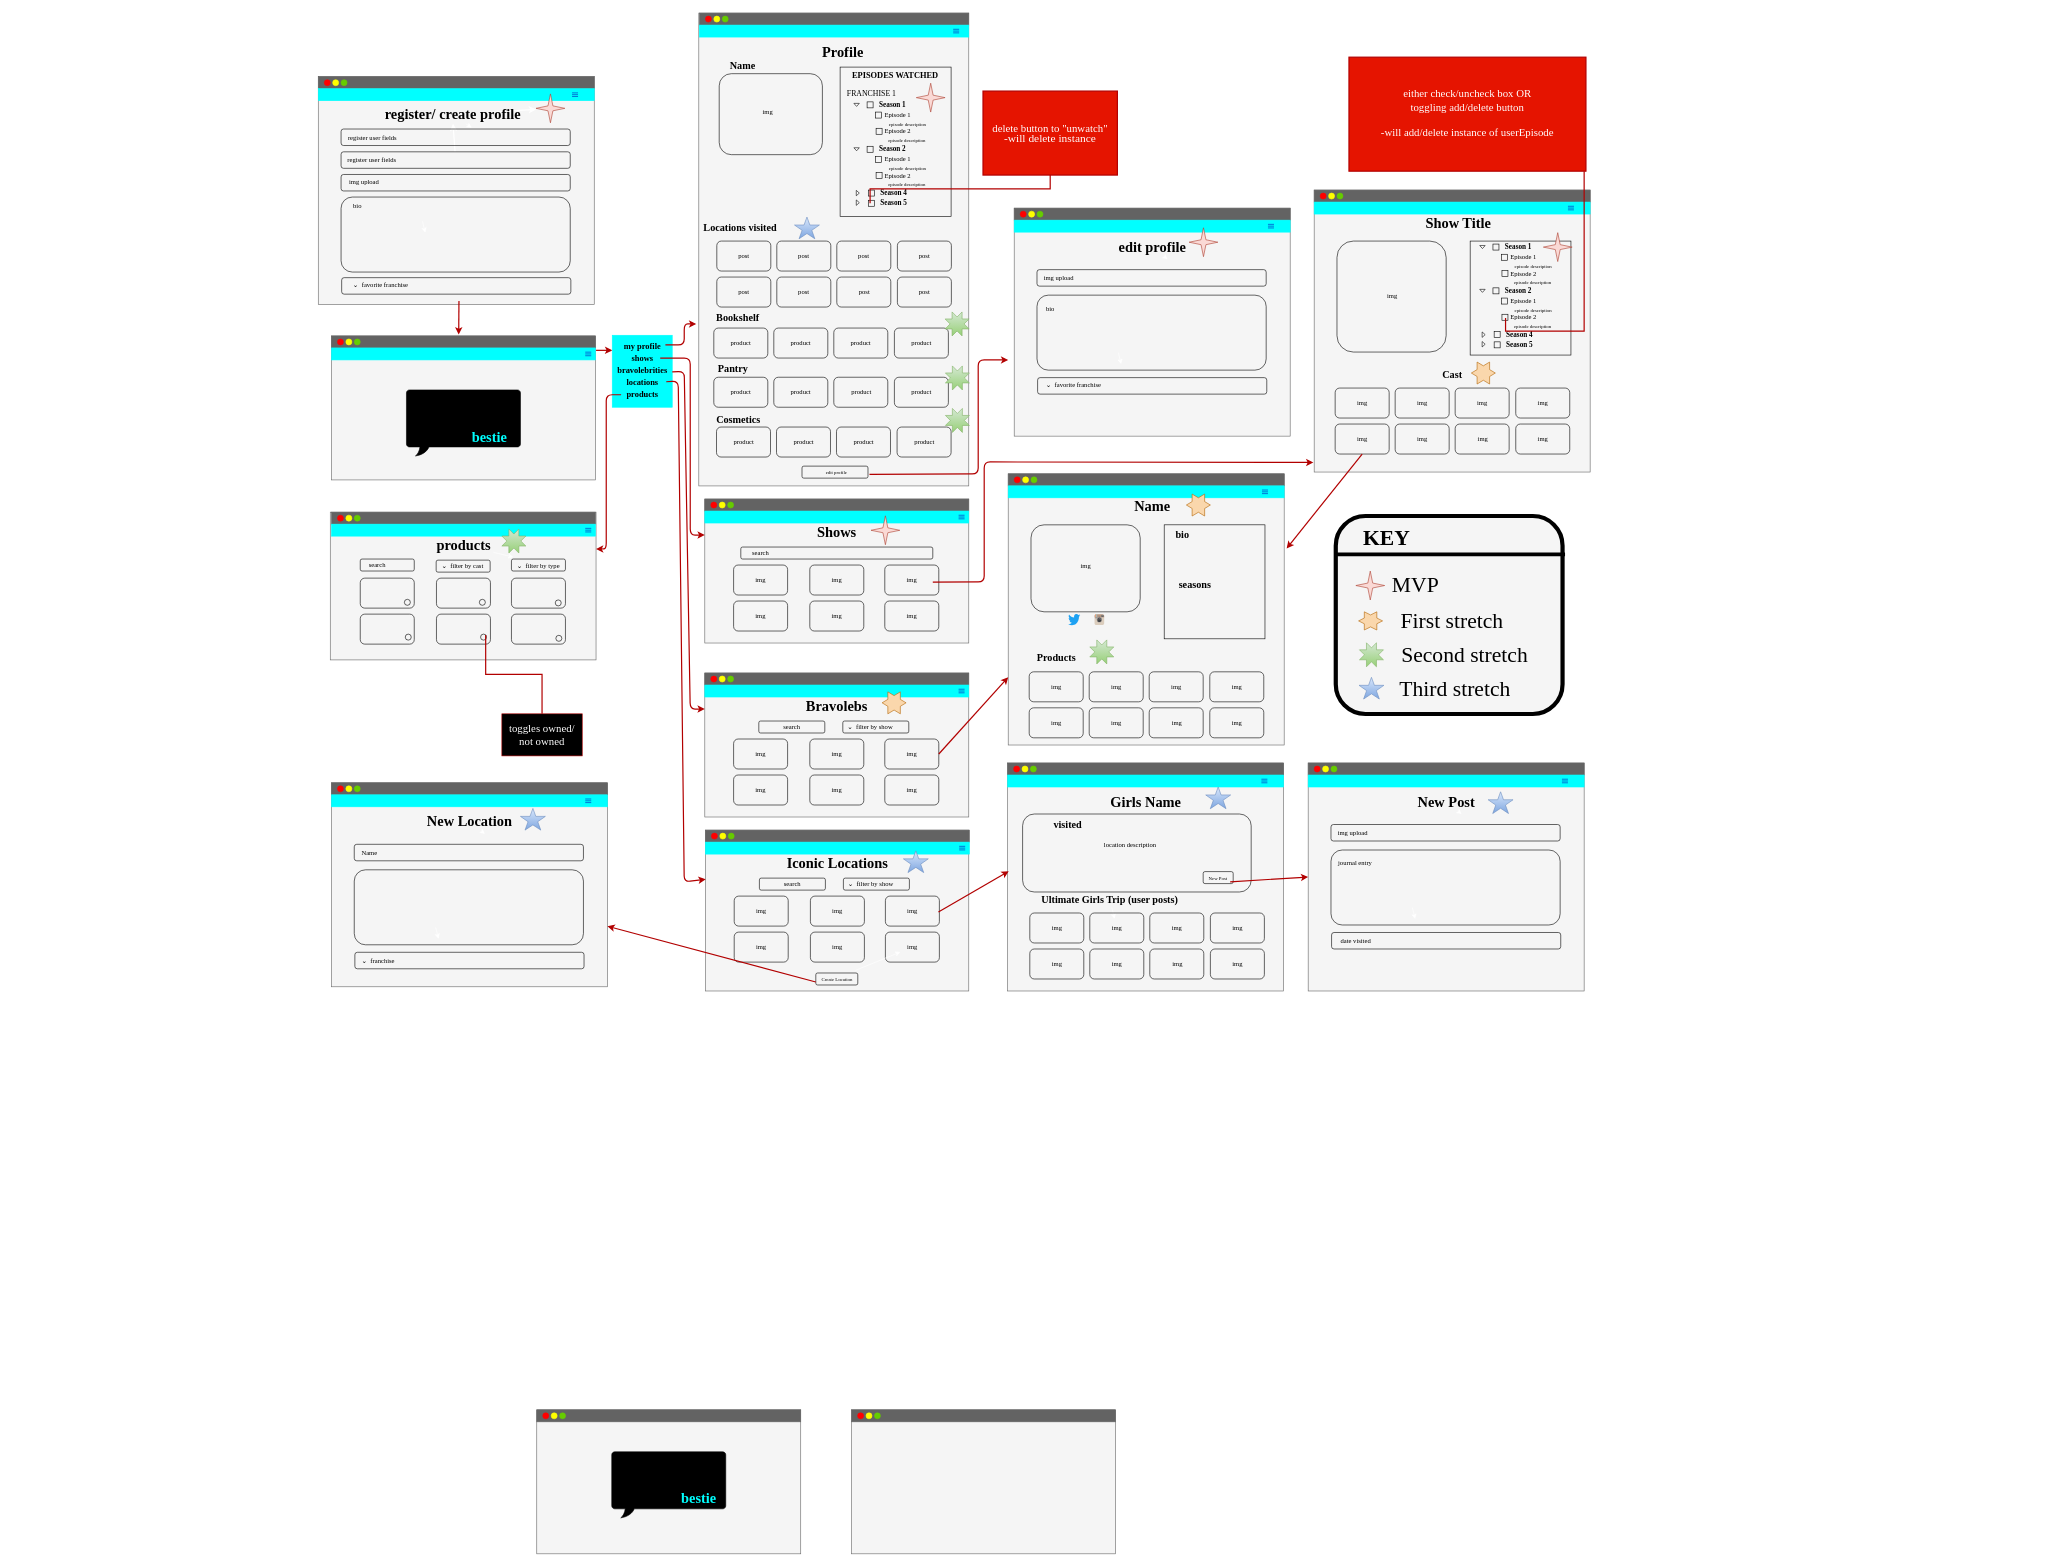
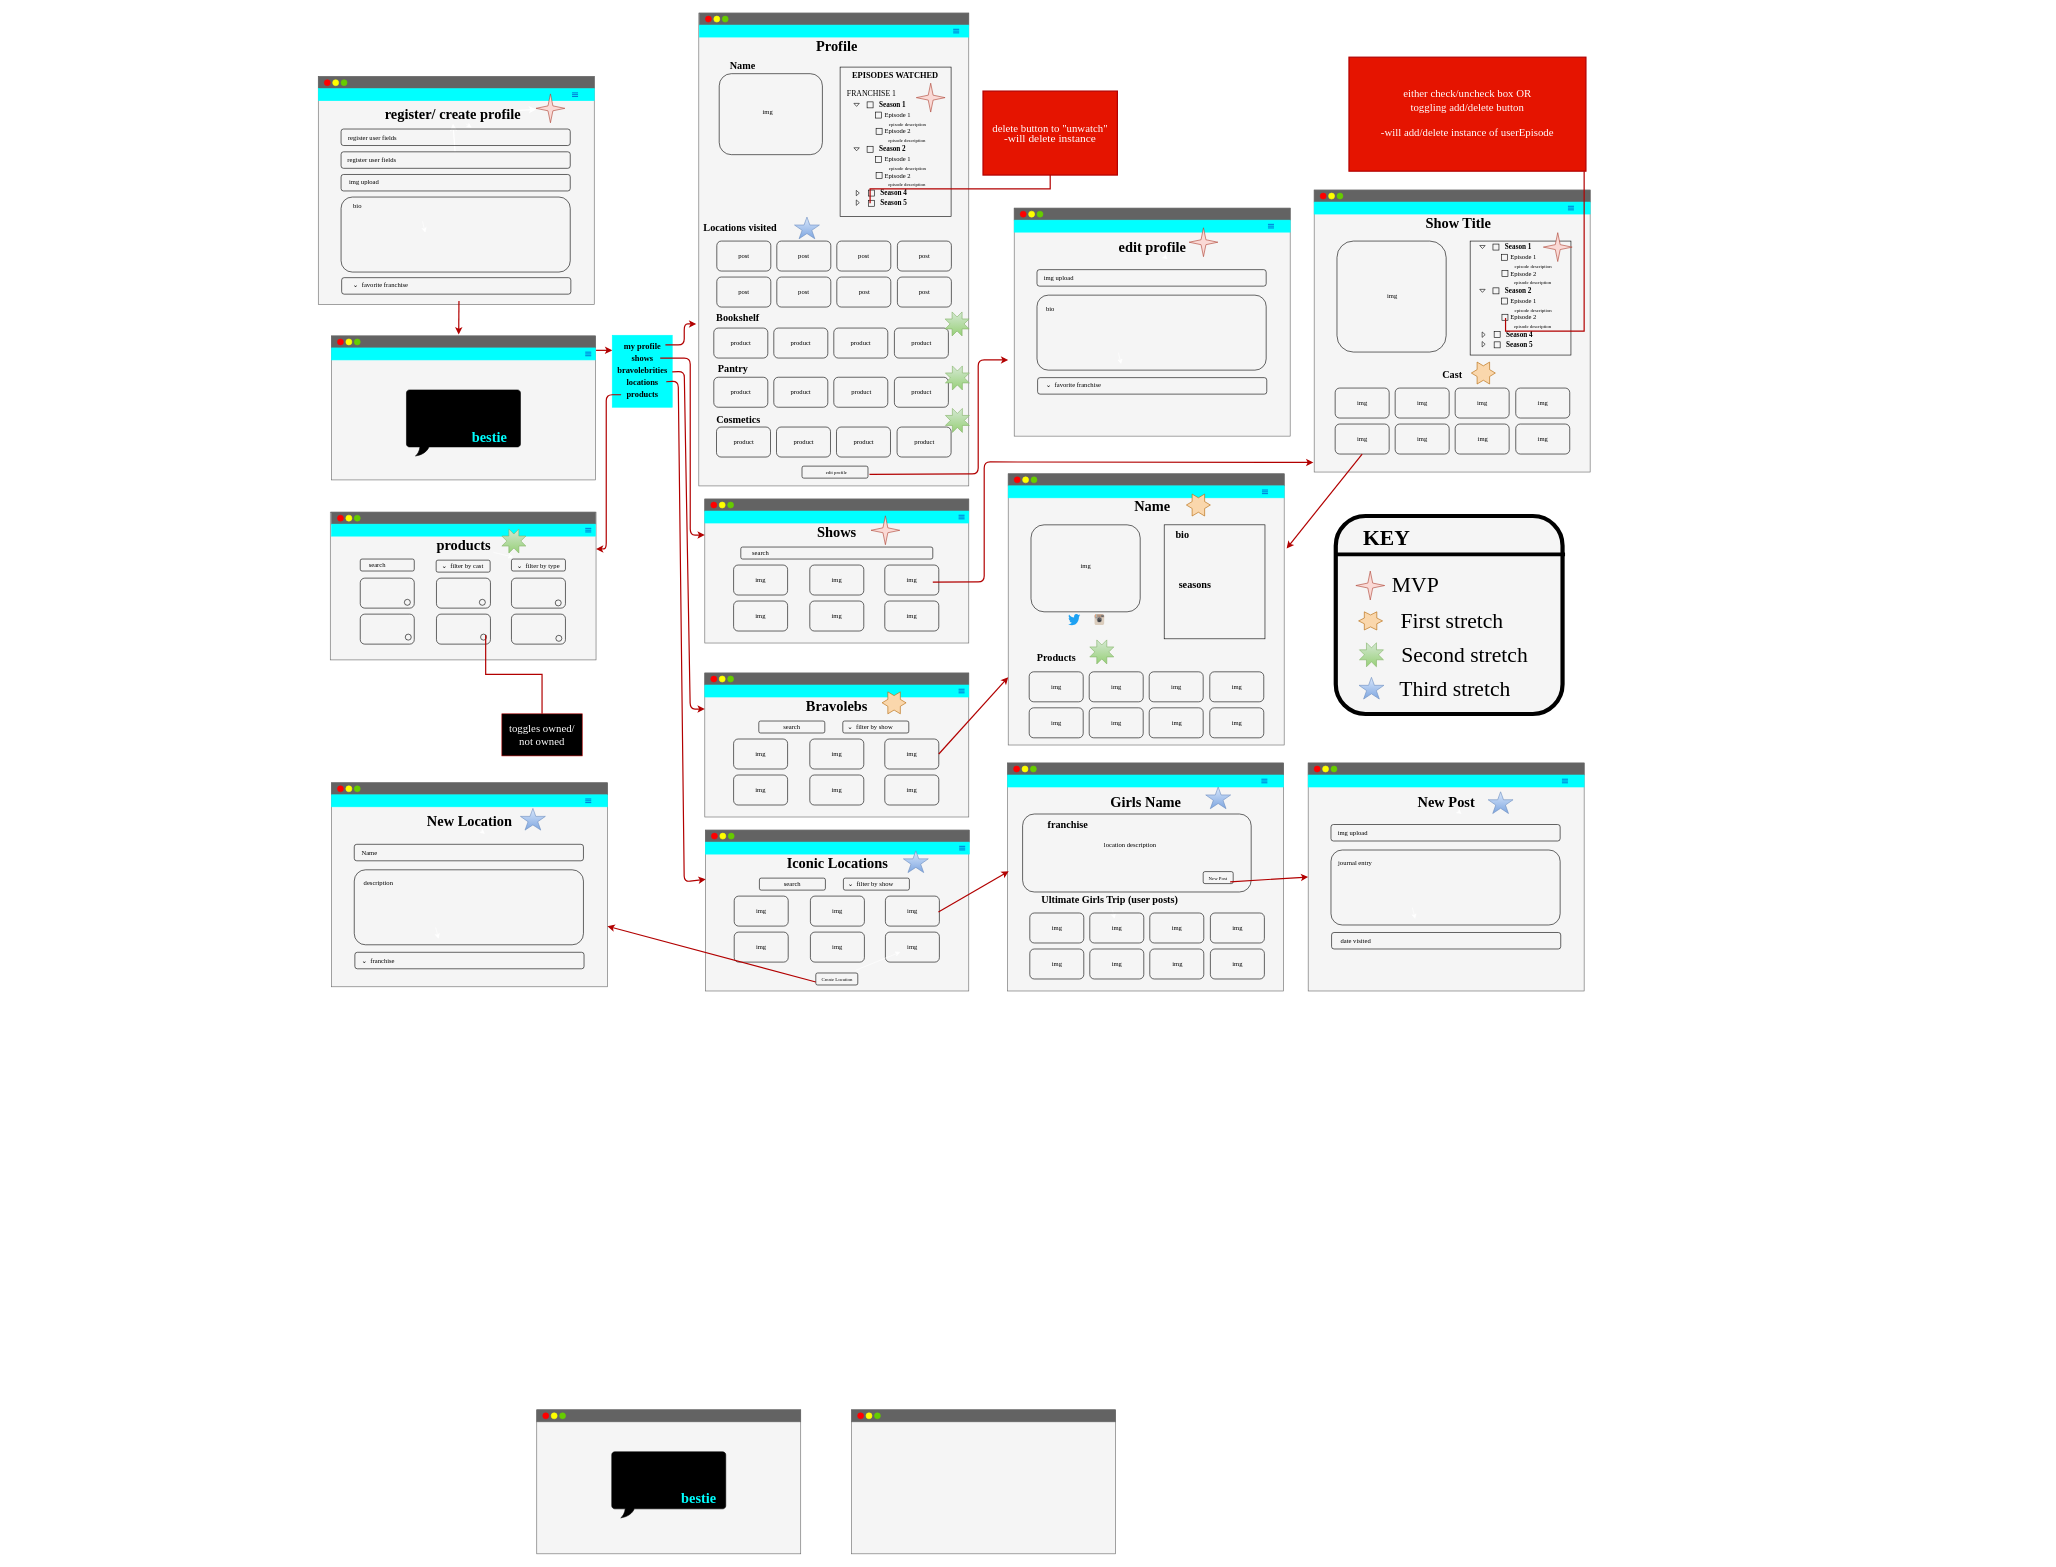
node "Profile": moved (843, 52) -> (837, 46)
node "visited": label "visited" -> "franchise"
node "description": added
